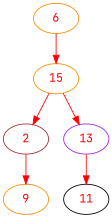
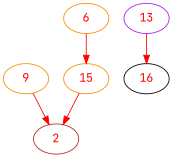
edge "15" -> "13": removed
edge "2" -> "9": reversed
node "11": label "11" -> "16"
